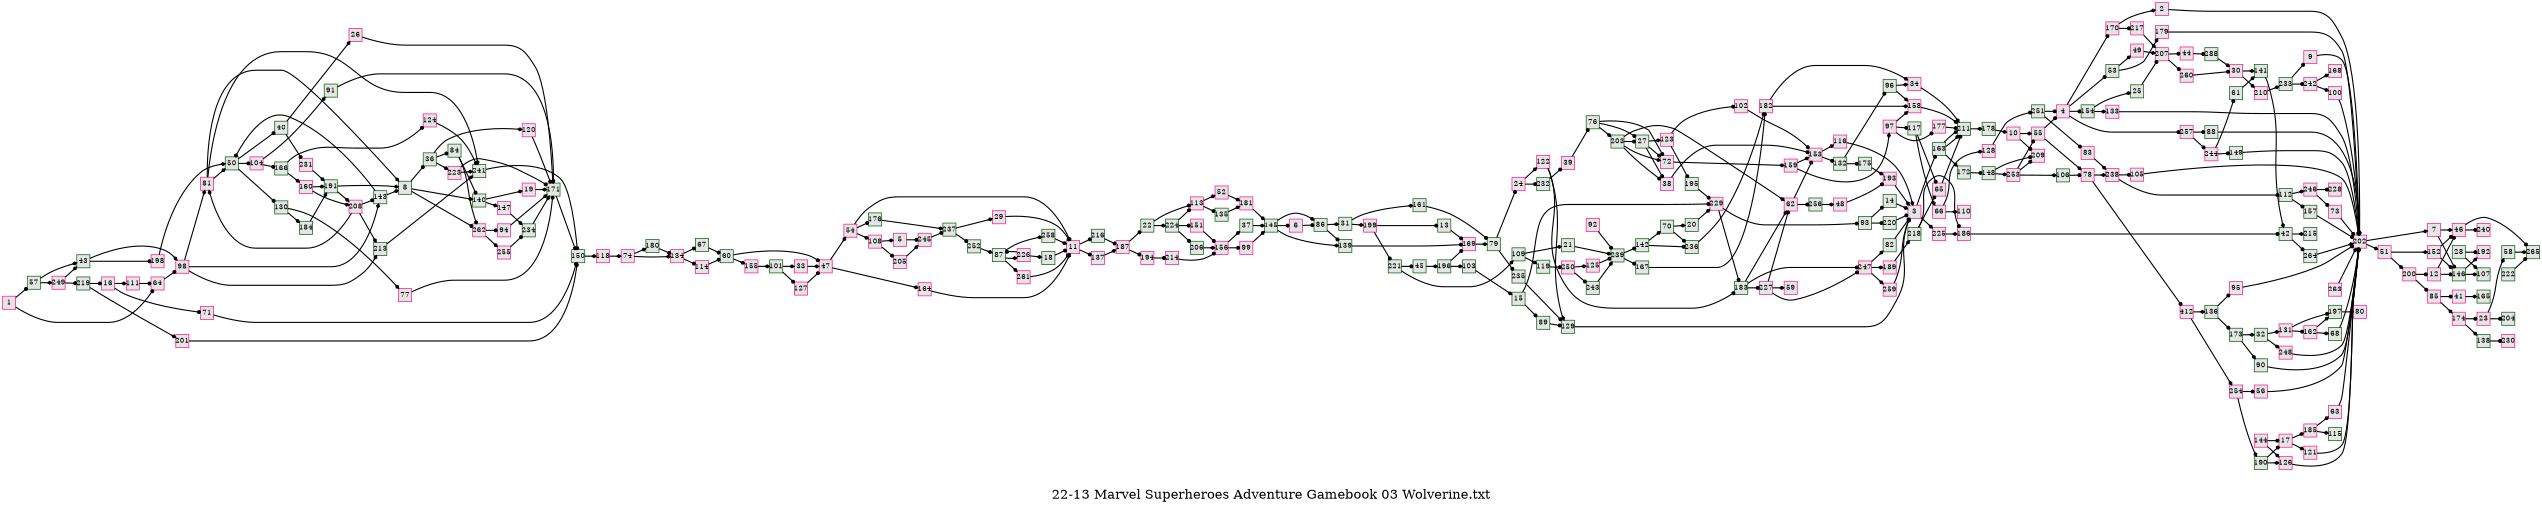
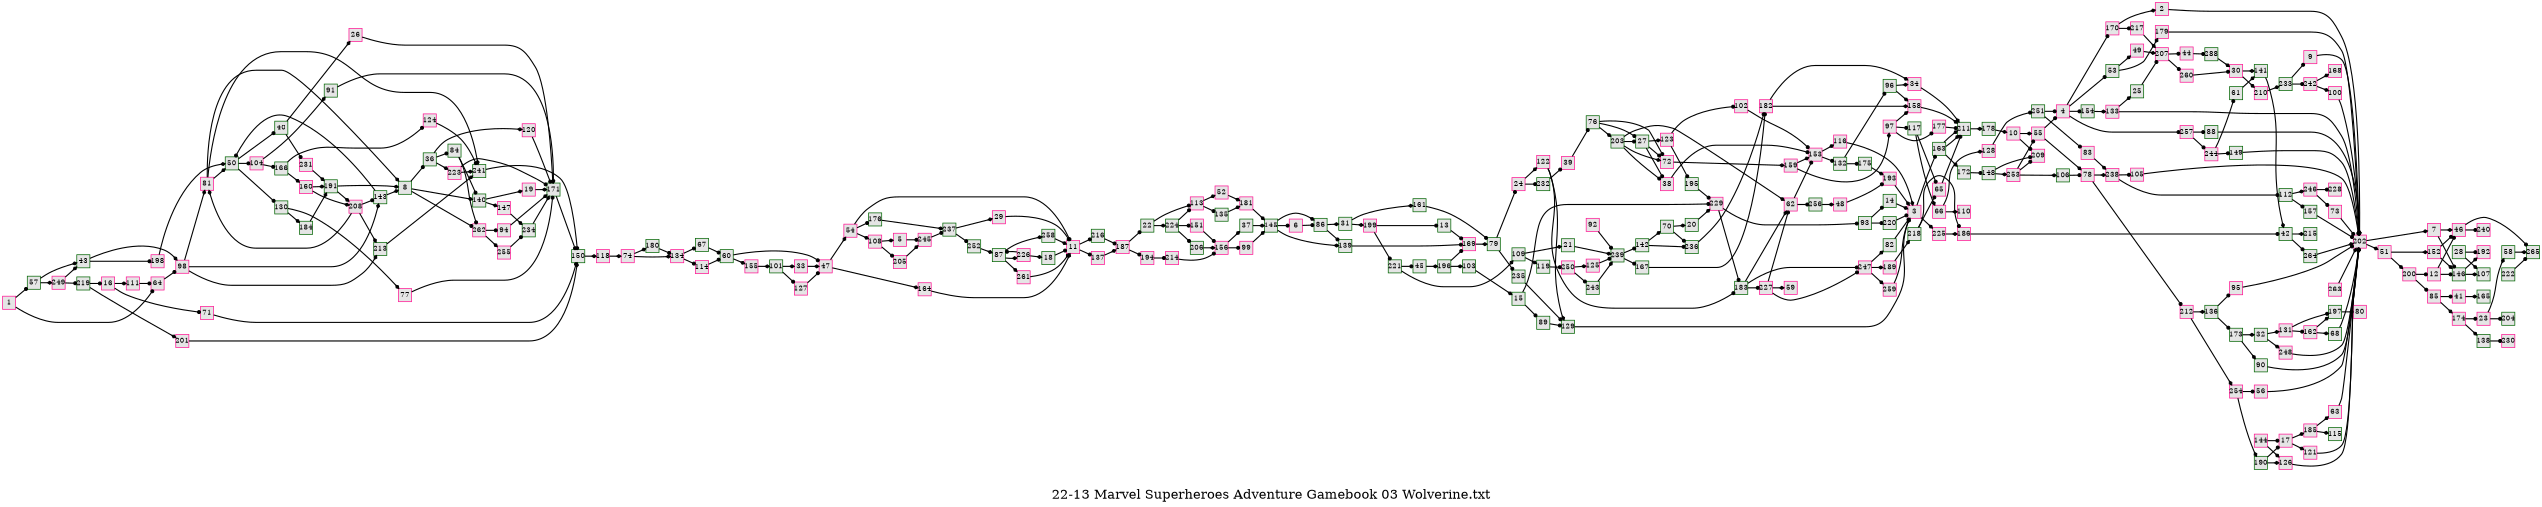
edge "154" -> "25": now "133" -> "25"
node "412": label "412" -> "212"
